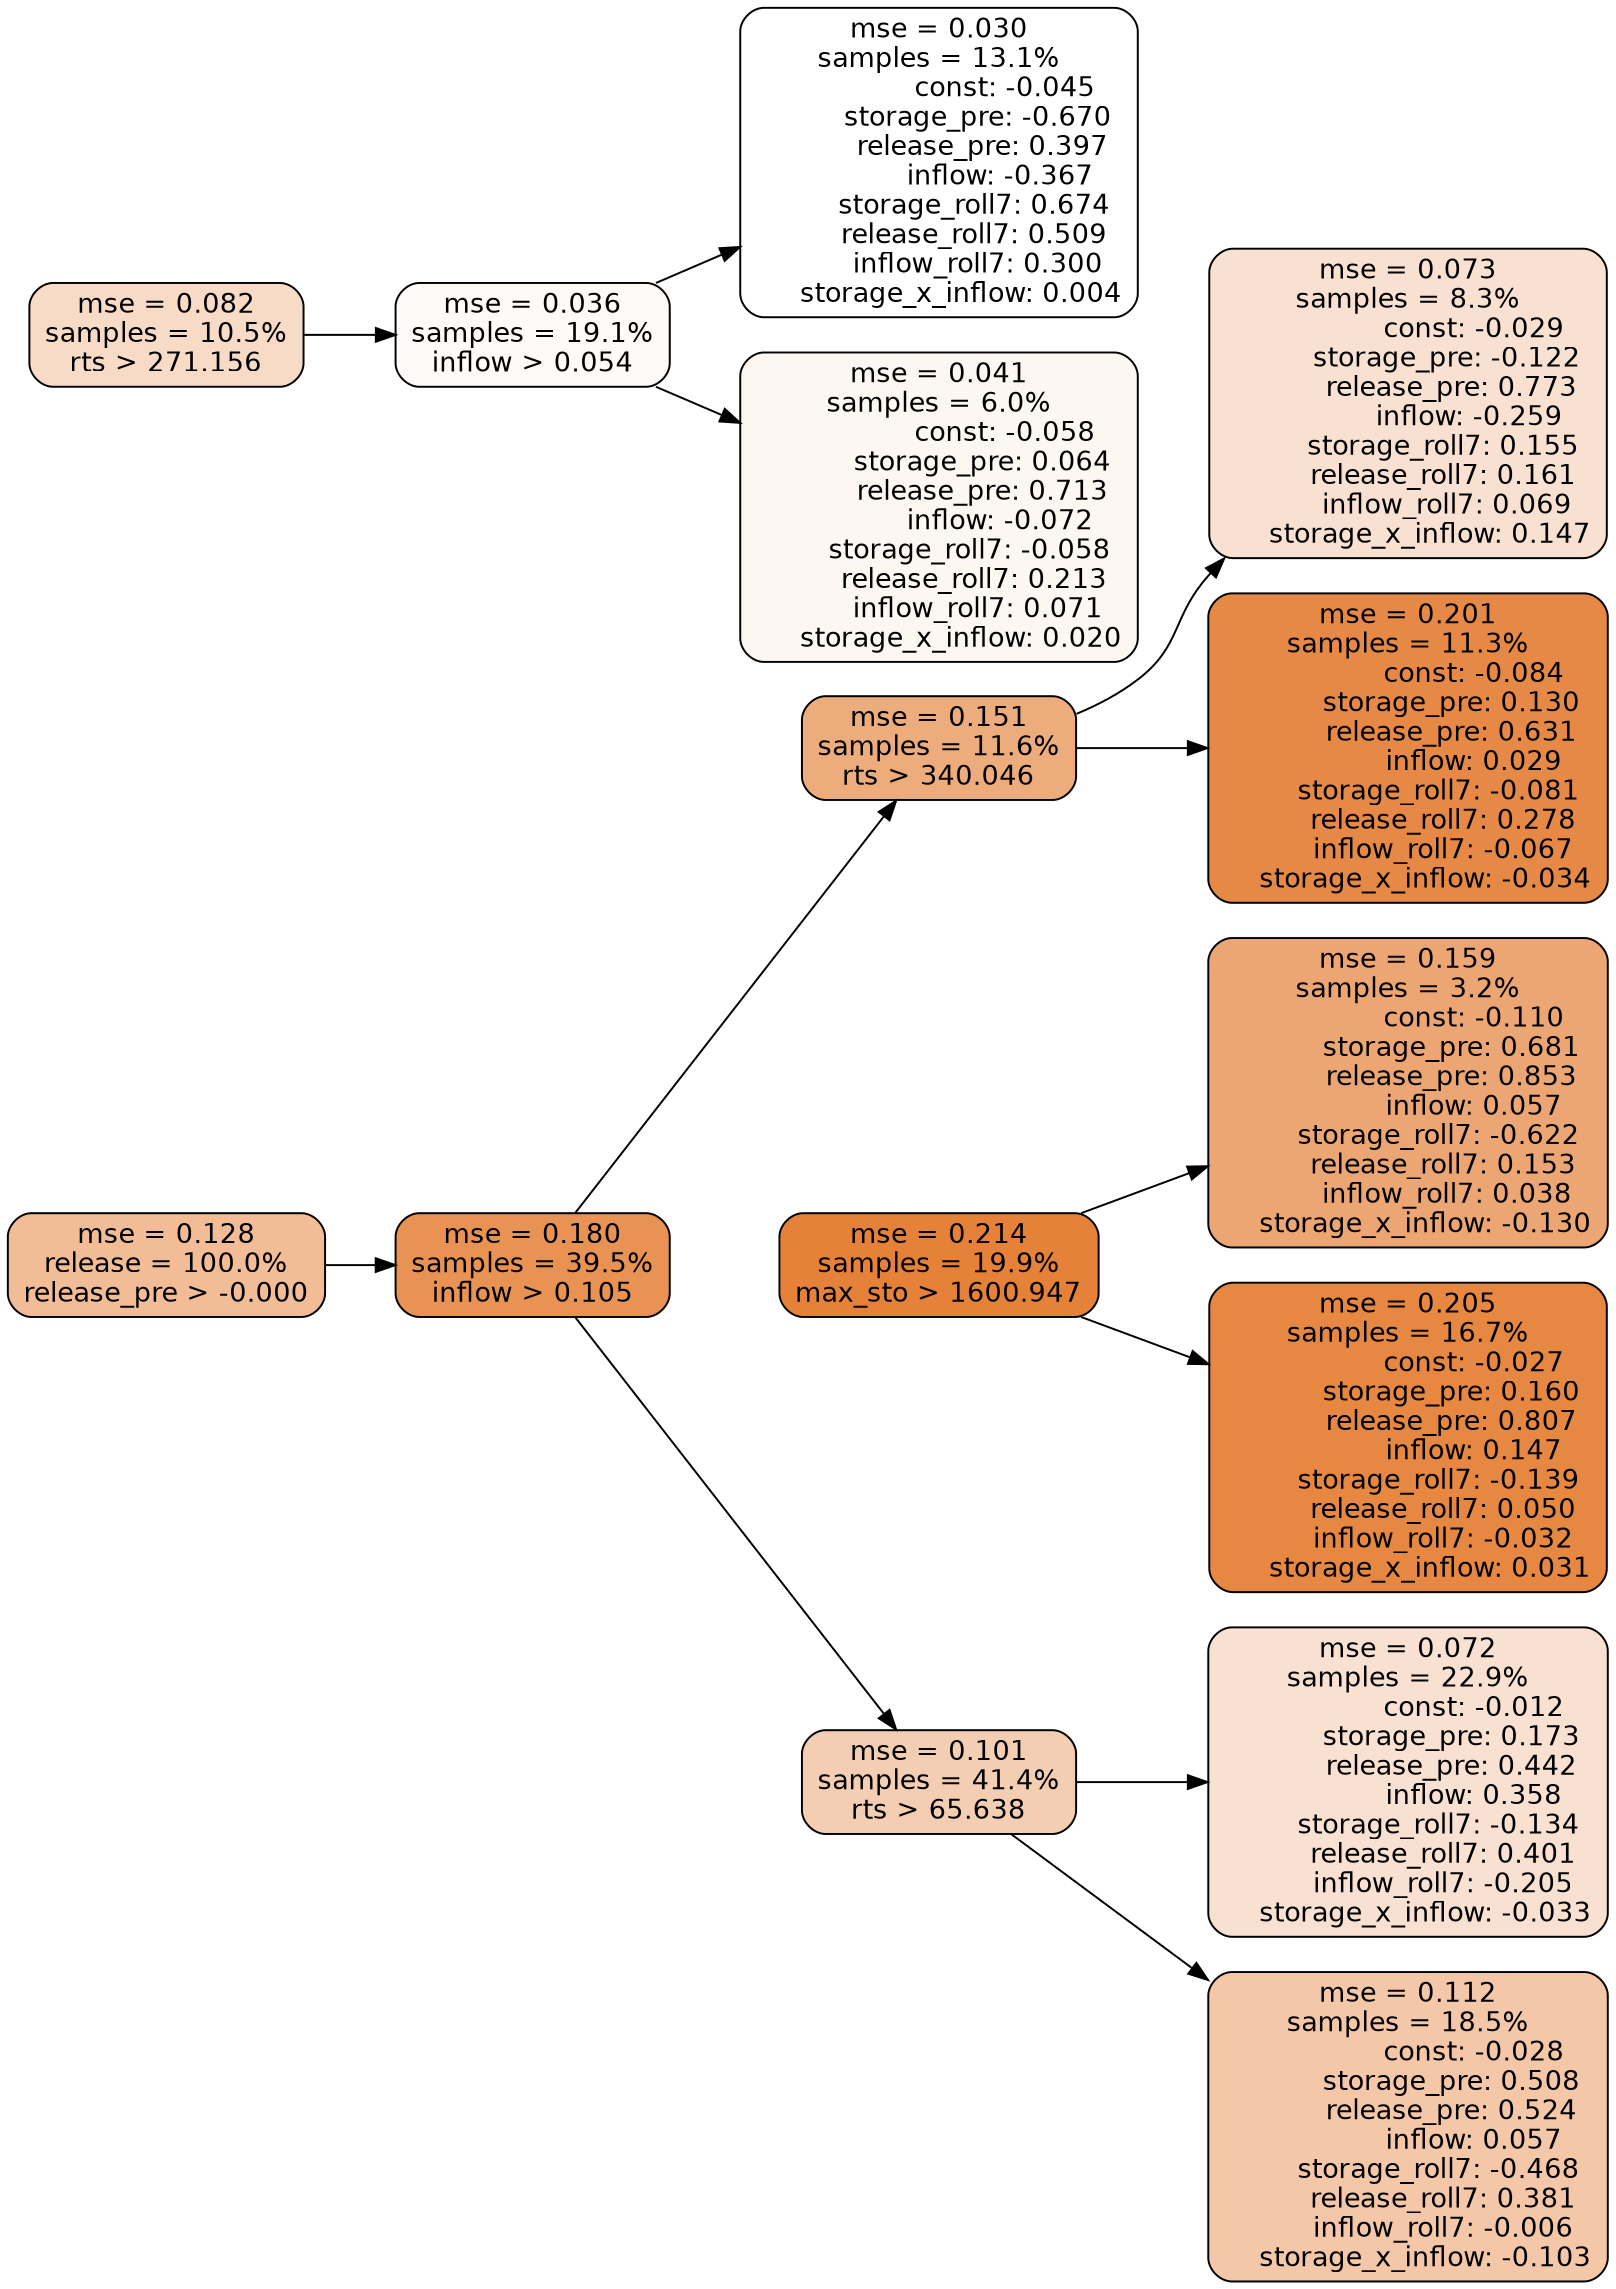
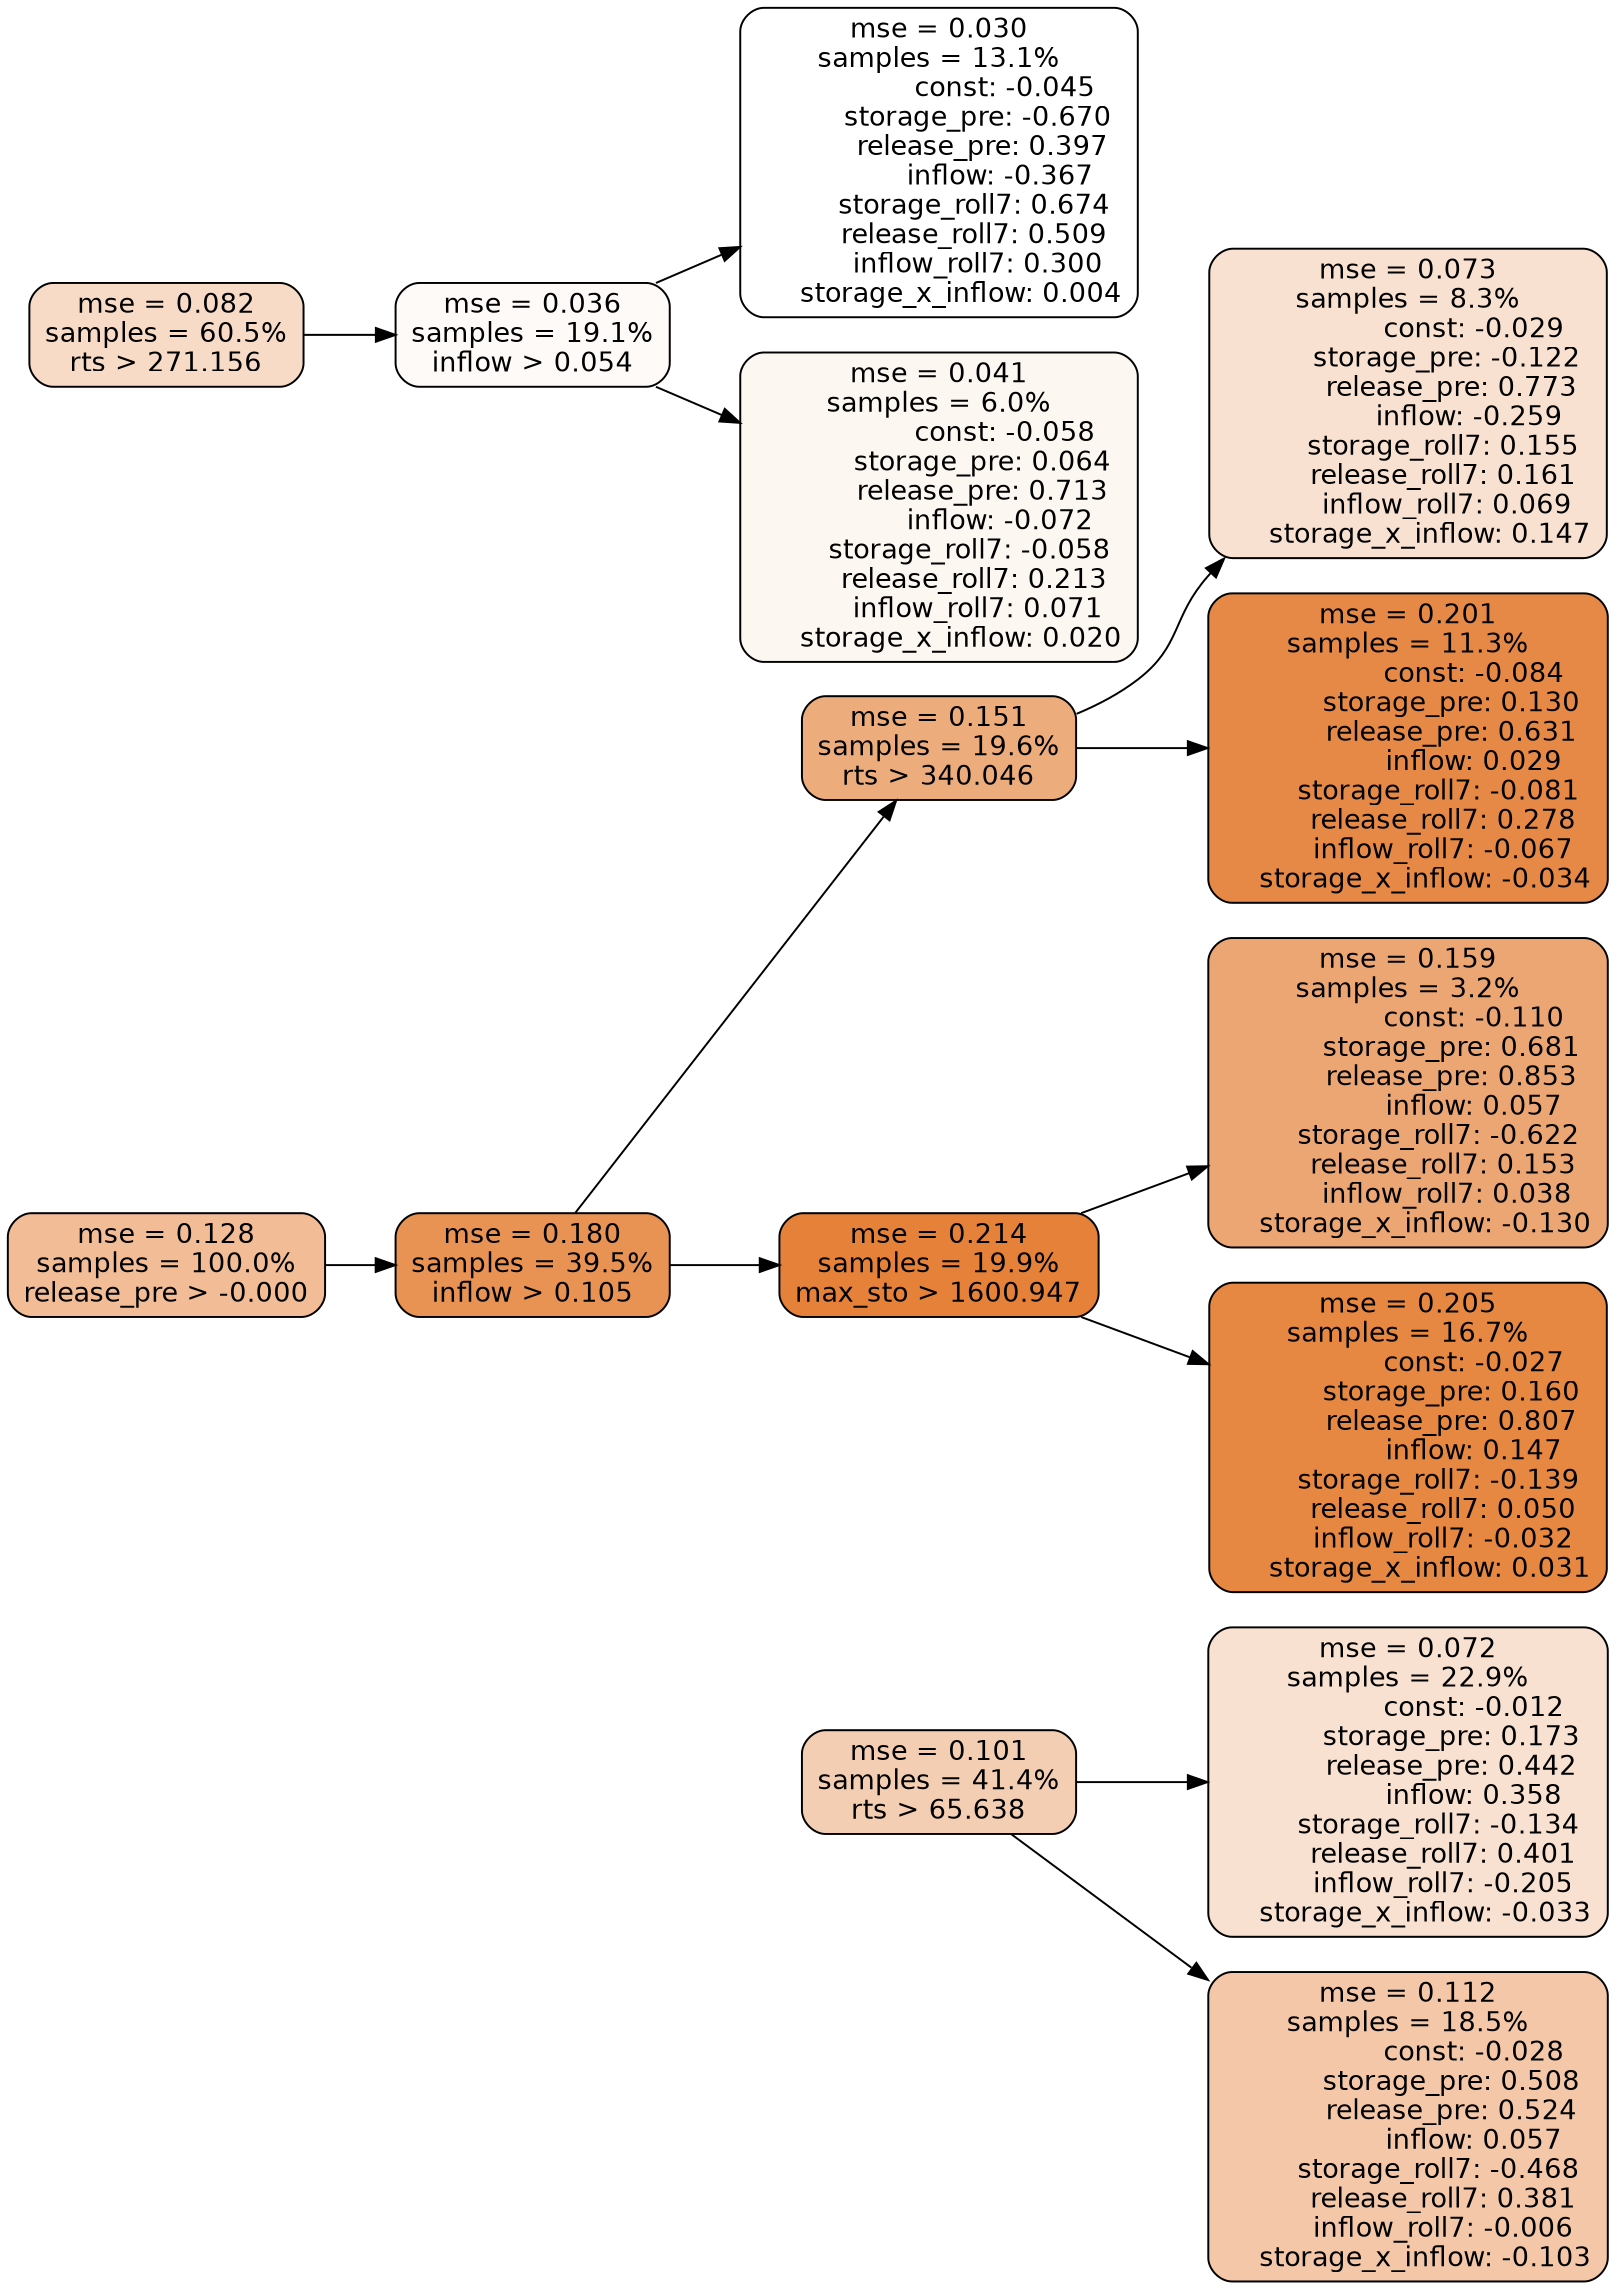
node "mse = 0.082 samples = 10.5% rts > 271.156": label "mse = 0.082 samples = 10.5% rts > 271.156" -> "mse = 0.082 samples = 60.5% rts > 271.156"
node "mse = 0.151 samples = 11.6% rts > 340.046": label "mse = 0.151 samples = 11.6% rts > 340.046" -> "mse = 0.151 samples = 19.6% rts > 340.046"
node "mse = 0.128 release = 100.0% release_pre > -0.000": label "mse = 0.128 release = 100.0% release_pre > -0.000" -> "mse = 0.128 samples = 100.0% release_pre > -0.000"
edge "mse = 0.180 samples = 39.5% inflow > 0.105" -> "mse = 0.101 samples = 41.4% rts > 65.638": now "mse = 0.180 samples = 39.5% inflow > 0.105" -> "mse = 0.214 samples = 19.9% max_sto > 1600.947"
